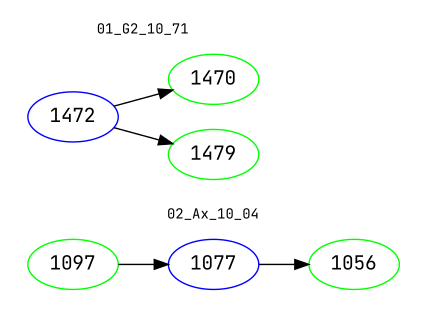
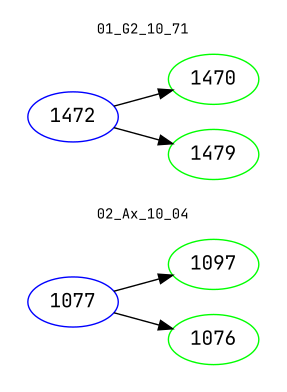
edge "1097" -> "1077": reversed
node "1056": label "1056" -> "1076"
